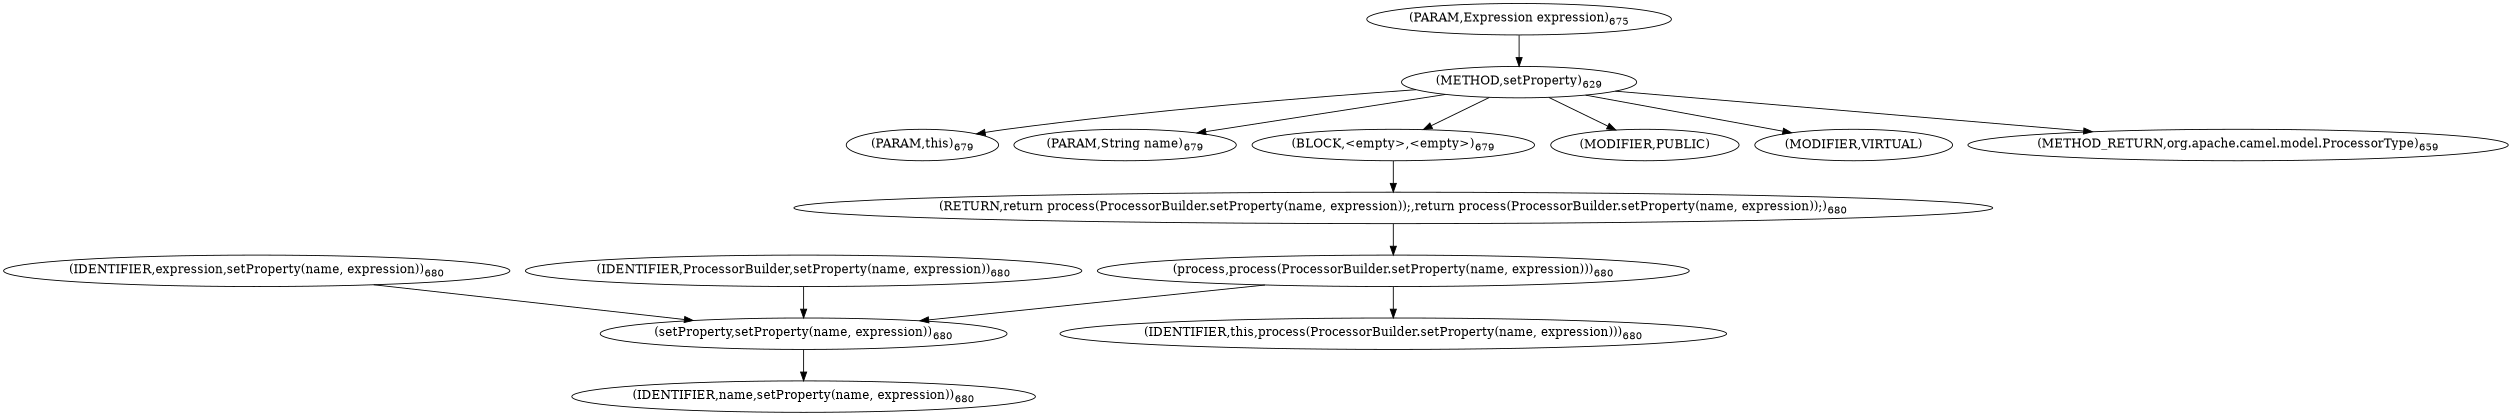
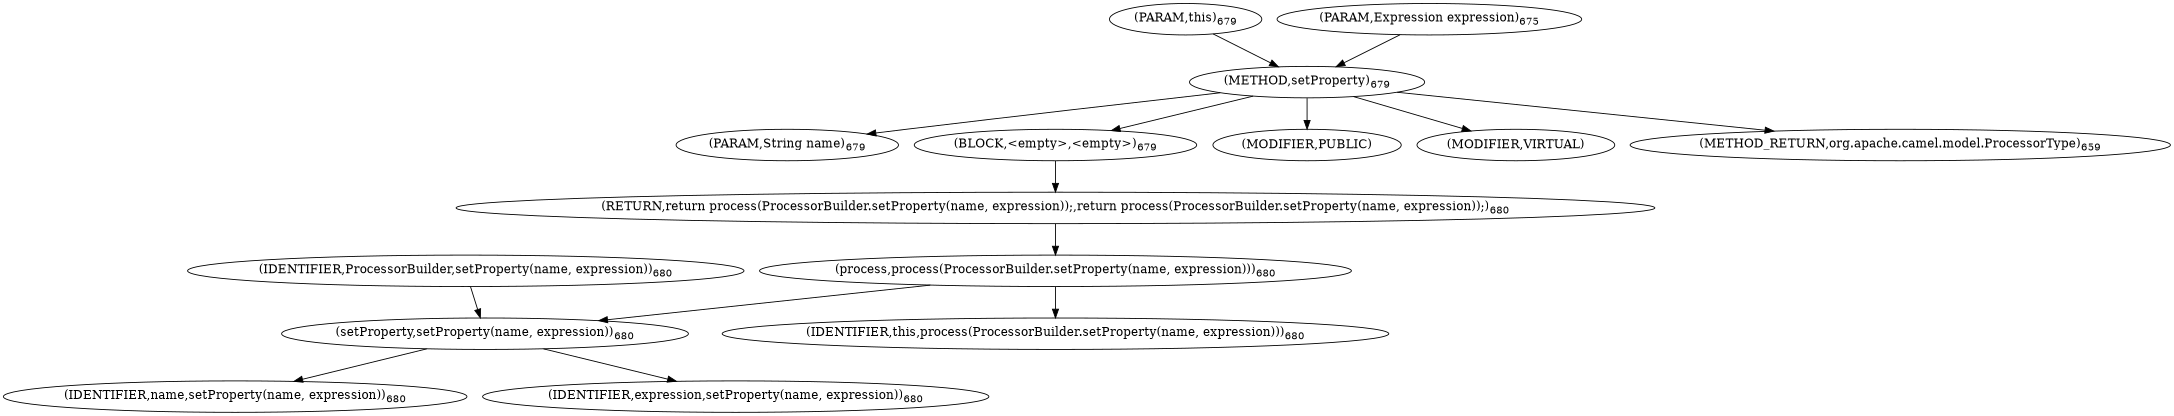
node "(METHOD,setProperty)": text "629" -> "679"
edge "(METHOD,setProperty)" -> "(PARAM,this)": reversed
edge "(IDENTIFIER,expression,setProperty(name, expression))" -> "(setProperty,setProperty(name, expression))": reversed
